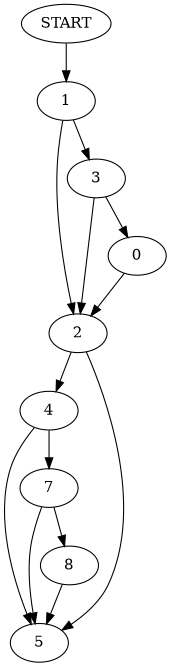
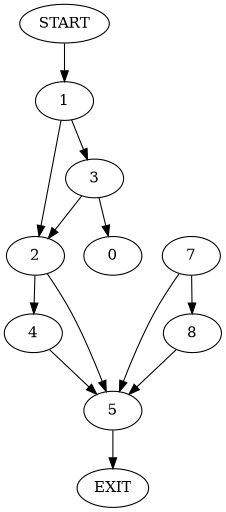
edge "0" -> "2": removed
edge "4" -> "7": removed
node "EXIT": added
